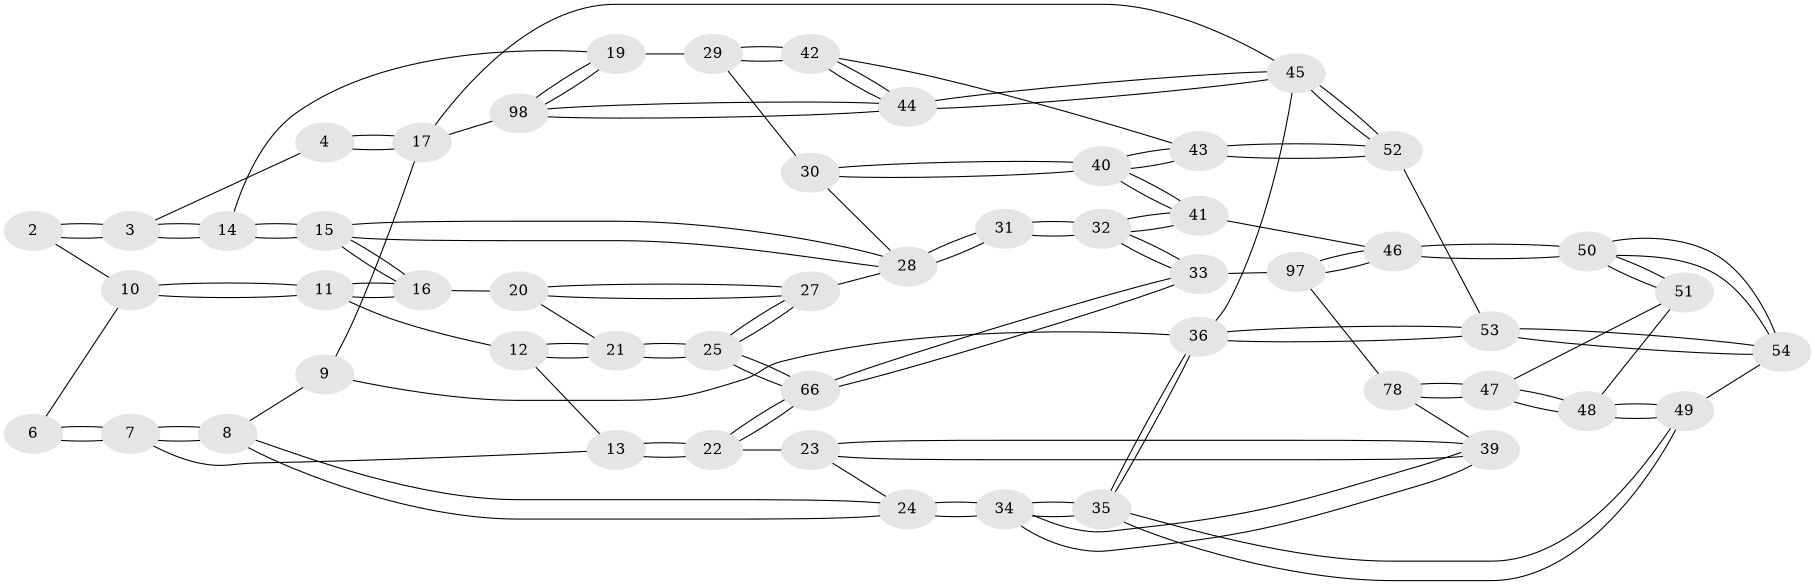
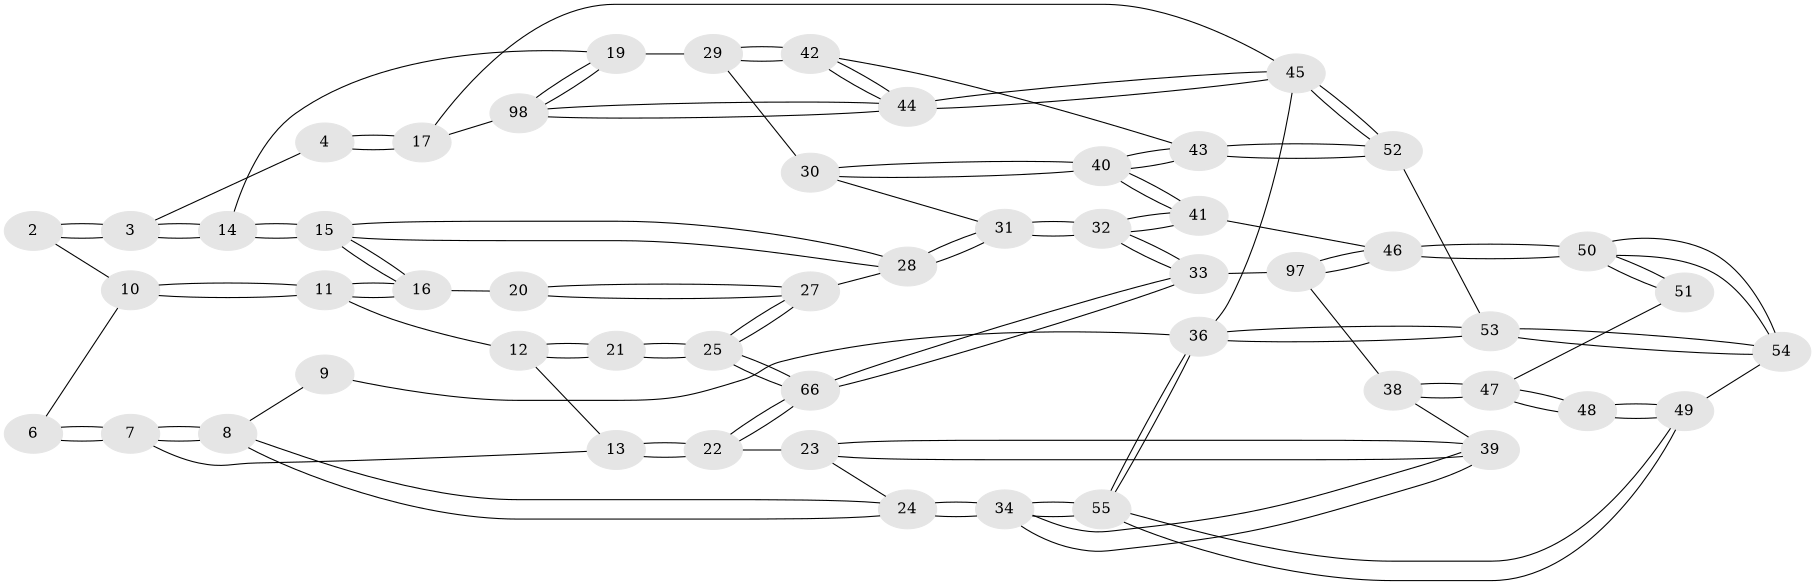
edge "30" -- "28": now "30" -- "31"
edge "17" -- "9": removed
edge "20" -- "21": removed
edge "51" -- "48": removed
node "78": label "78" -> "38"
node "35": label "35" -> "55"
